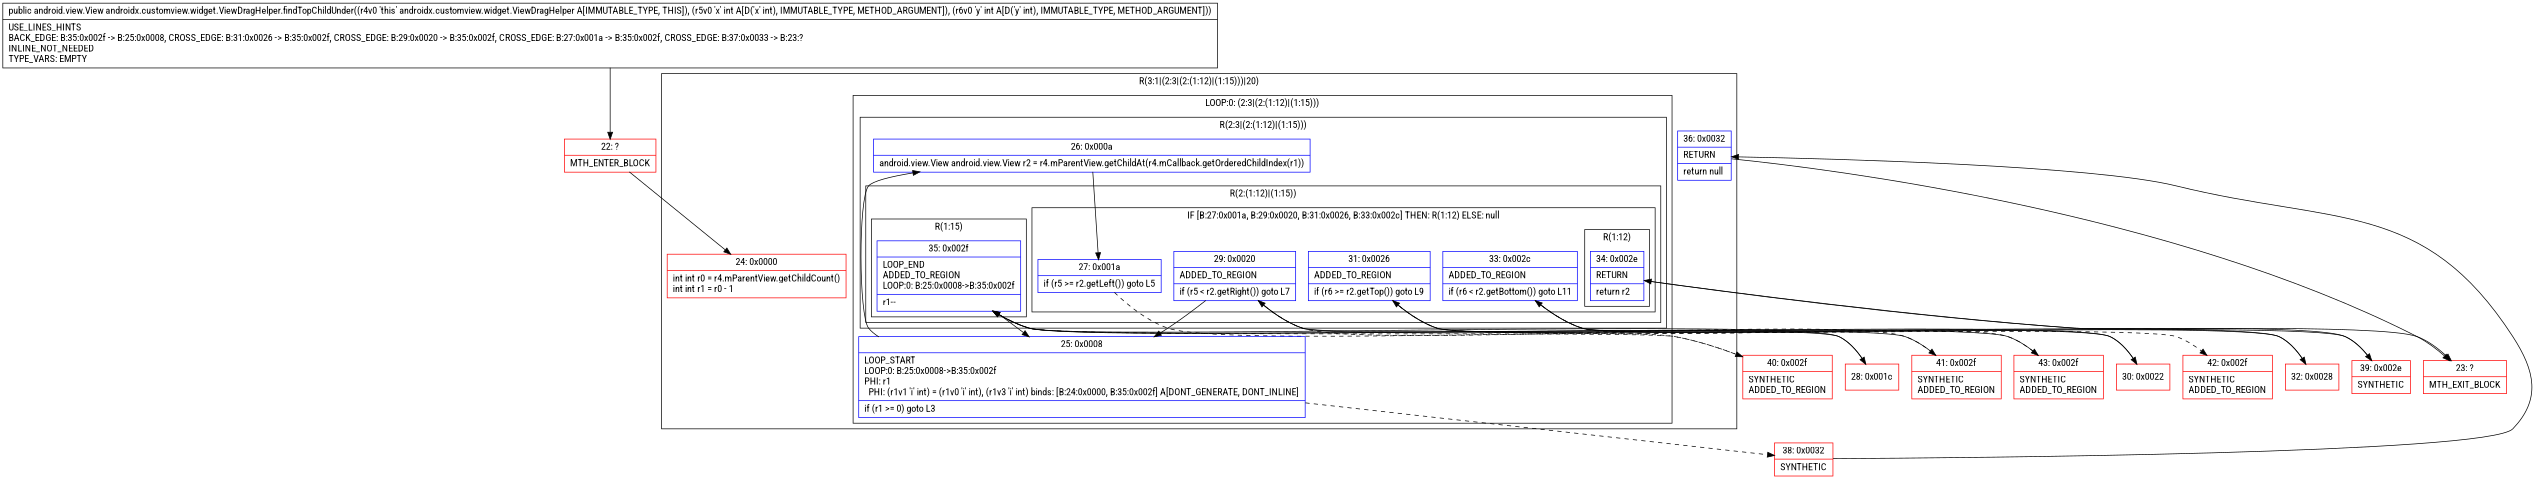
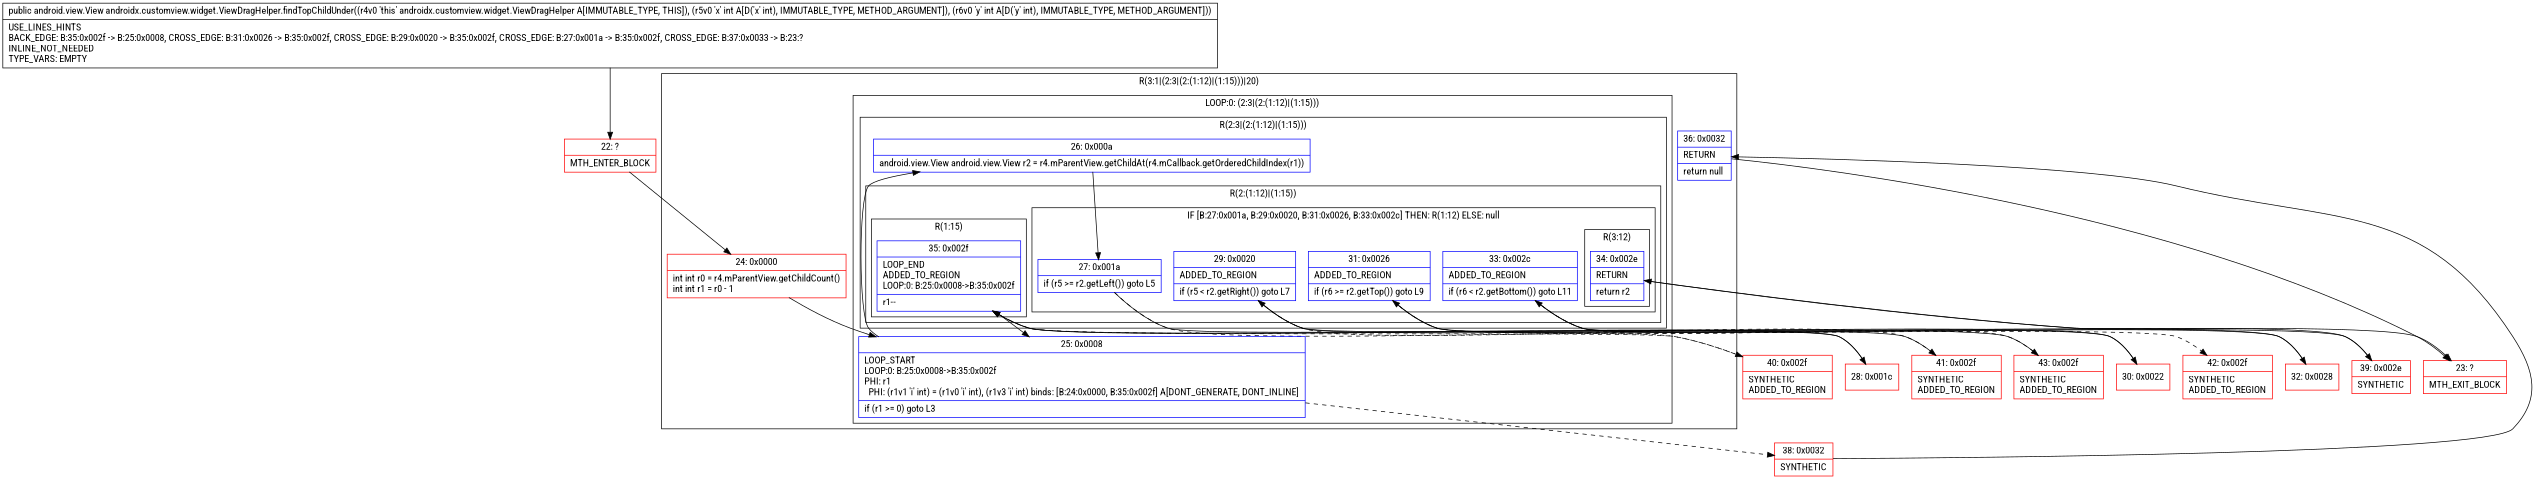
cluster "R(1:12)": label "R(1:12)" -> "R(3:12)"
edge "29: 0x0020" -> "25: 0x0008": now "24: 0x0000" -> "25: 0x0008"
edge "35: 0x002f" -> "28: 0x001c": now "27: 0x001a" -> "28: 0x001c"
